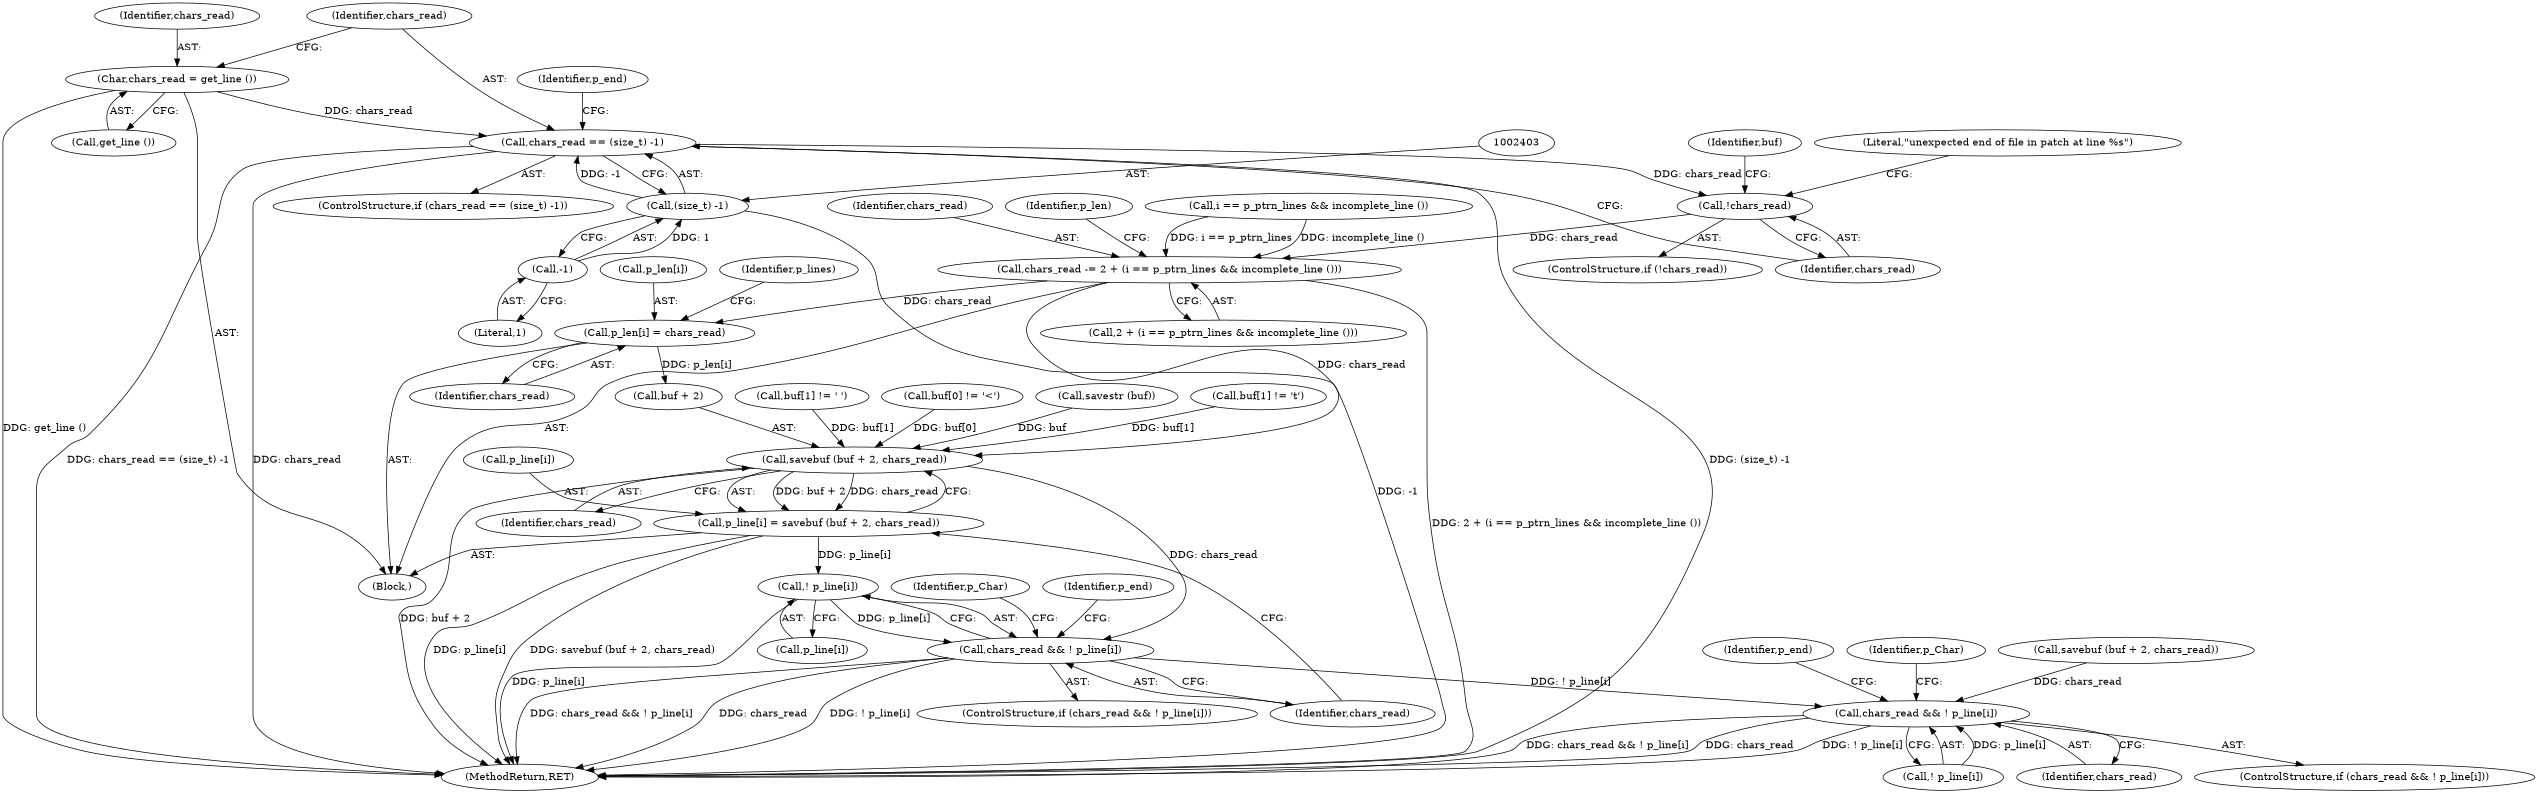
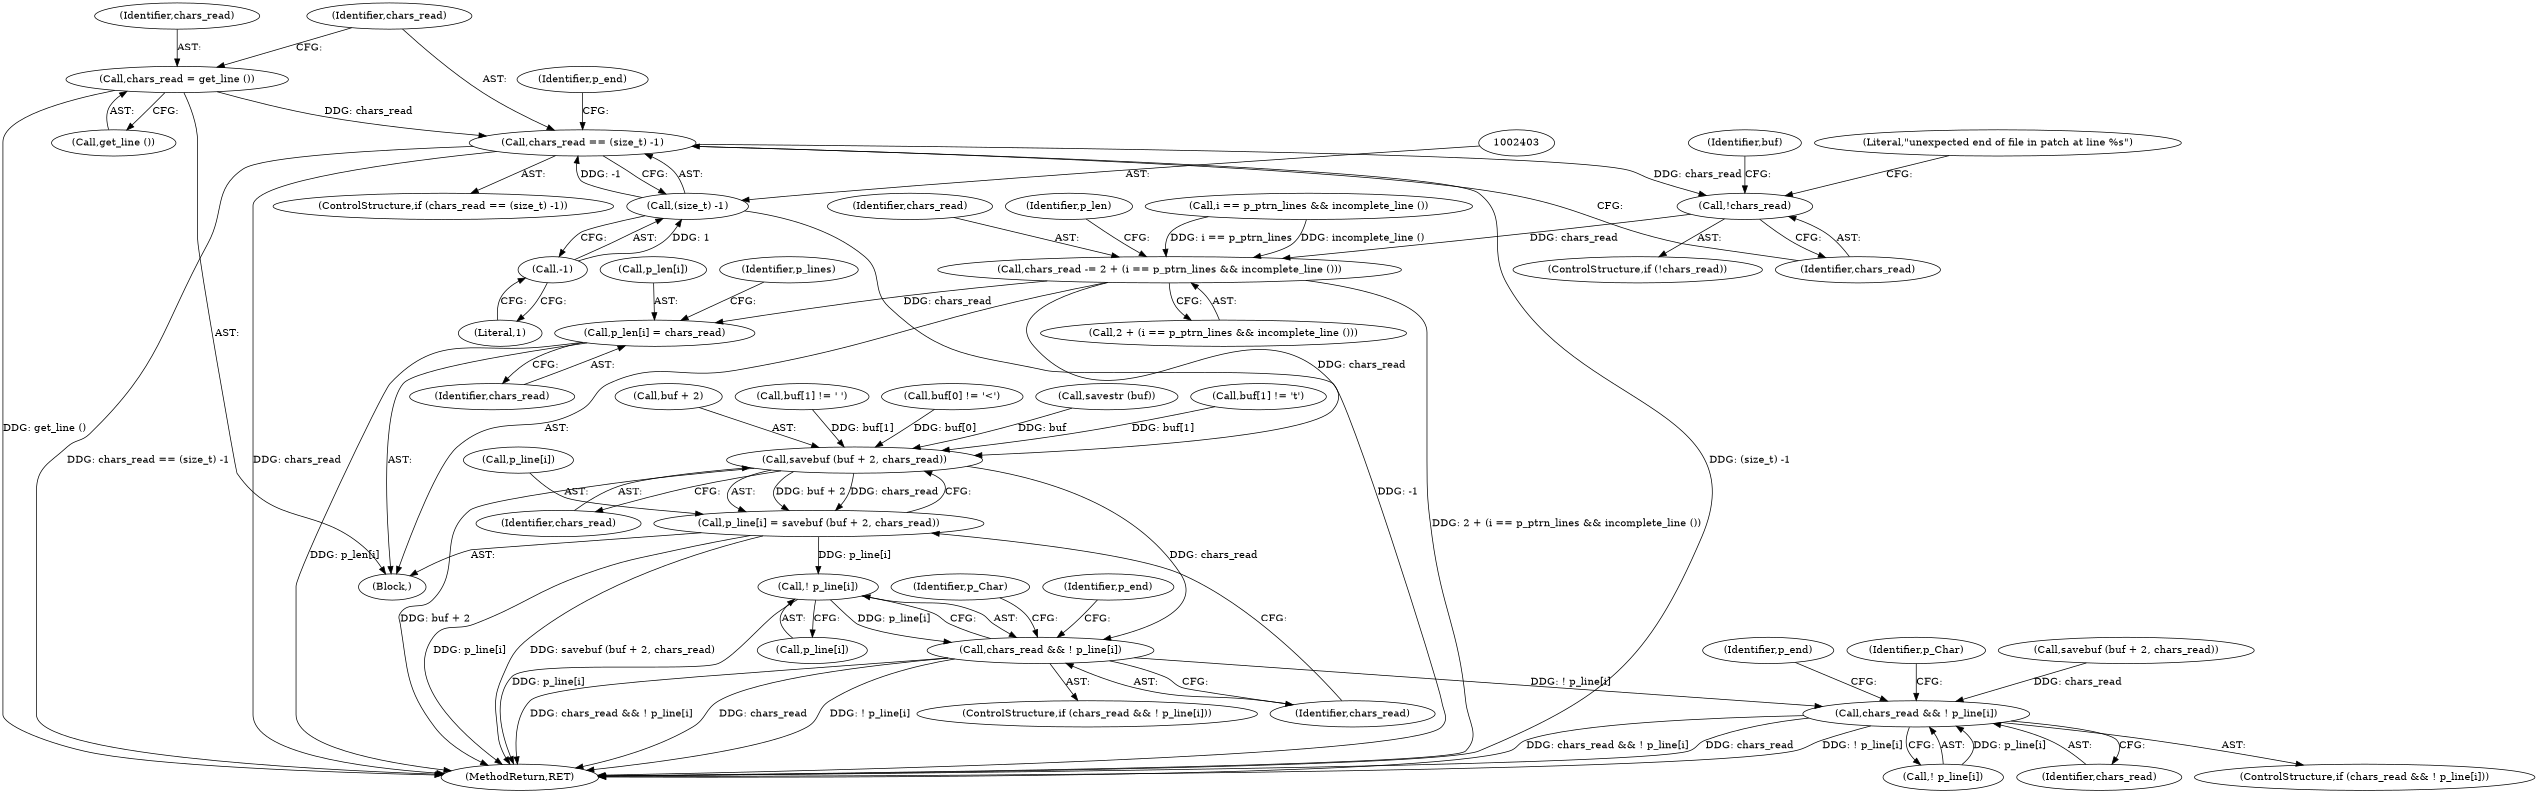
node "(Char,chars_read = get_line ())": label "(Char,chars_read = get_line ())" -> "(Call,chars_read = get_line ())"
edge "(Literal,1)" -> "(Call,-1)": label "AST: " -> "CFG: "
edge "(Call,p_len[i] = chars_read)" -> "(Call,buf + 2)": now "(Call,p_len[i] = chars_read)" -> "(MethodReturn,RET)"
